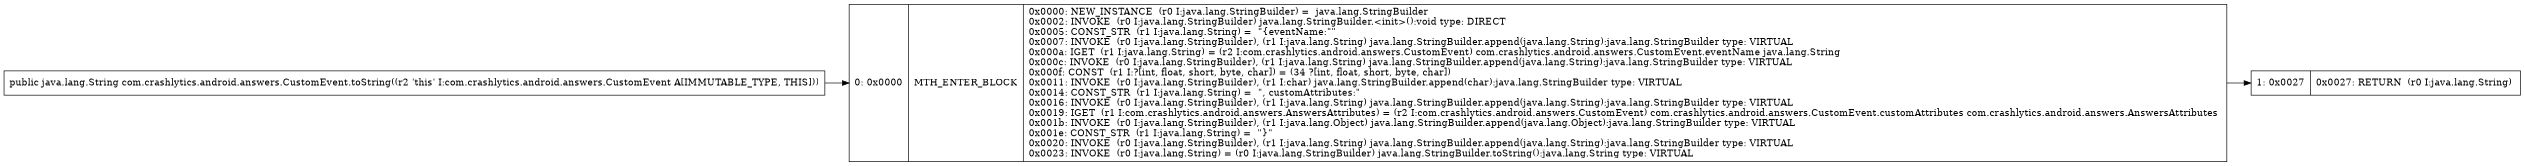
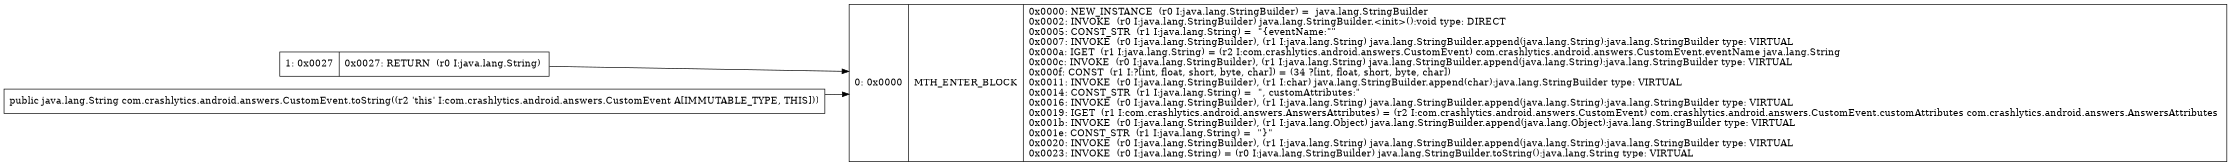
edge "0: 0x0000" -> "1: 0x0027": reversed
